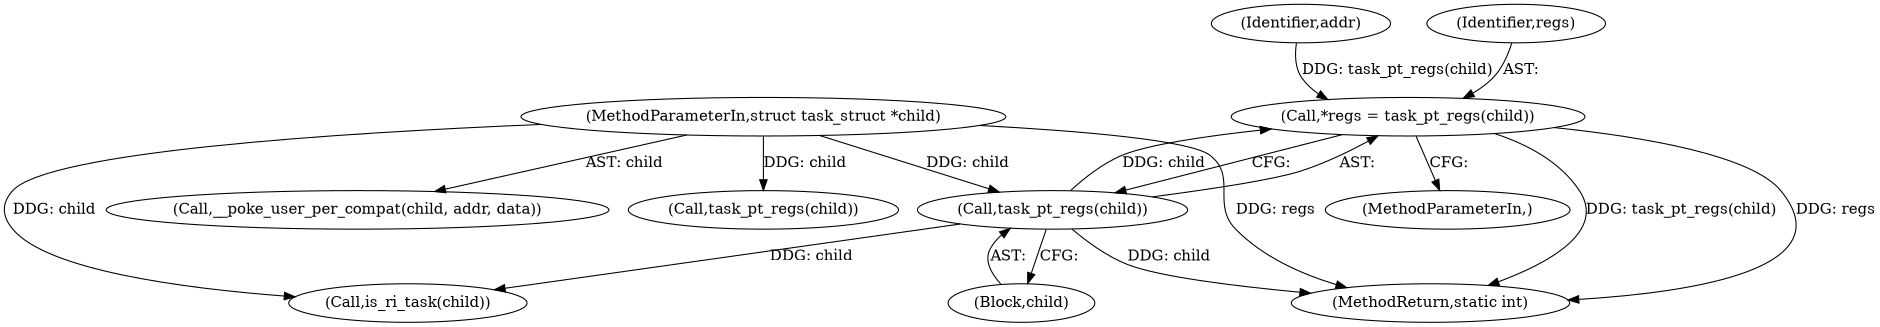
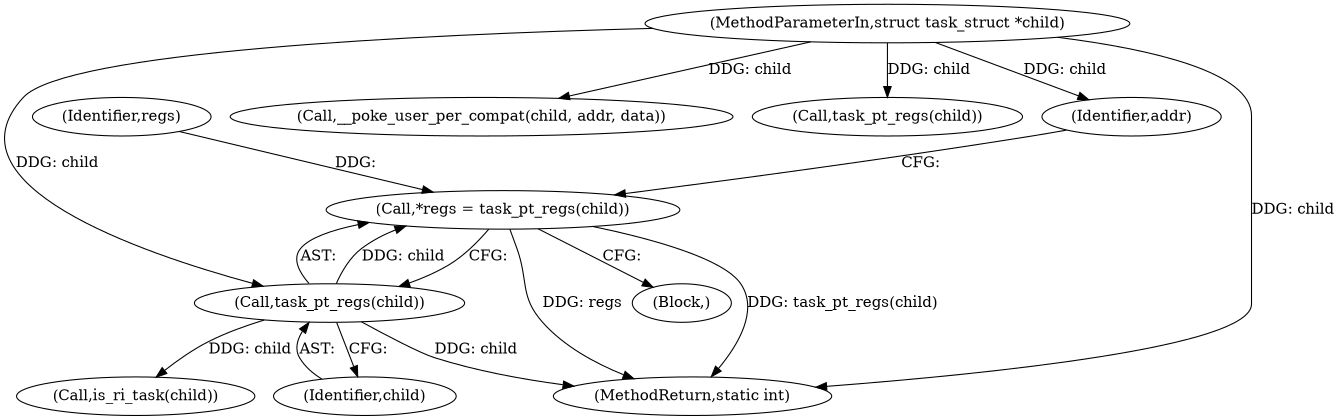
edge "(Identifier,addr)" -> "(Call,*regs = task_pt_regs(child))": label "DDG: task_pt_regs(child)" -> "CFG: "
edge "(Identifier,regs)" -> "(Call,*regs = task_pt_regs(child))": label "AST: " -> "DDG: "
edge "(MethodParameterIn,struct task_struct *child)" -> "(Call,is_ri_task(child))": now "(MethodParameterIn,struct task_struct *child)" -> "(Identifier,addr)"
edge "(MethodParameterIn,struct task_struct *child)" -> "(Call,__poke_user_per_compat(child, addr, data))": label "AST: child" -> "DDG: child"
edge "(MethodParameterIn,struct task_struct *child)" -> "(MethodReturn,static int)": label "DDG: regs" -> "DDG: child"
node "(MethodParameterIn,)": label "(MethodParameterIn,)" -> "(Block,)"
node "(Block,child)": label "(Block,child)" -> "(Identifier,child)"
